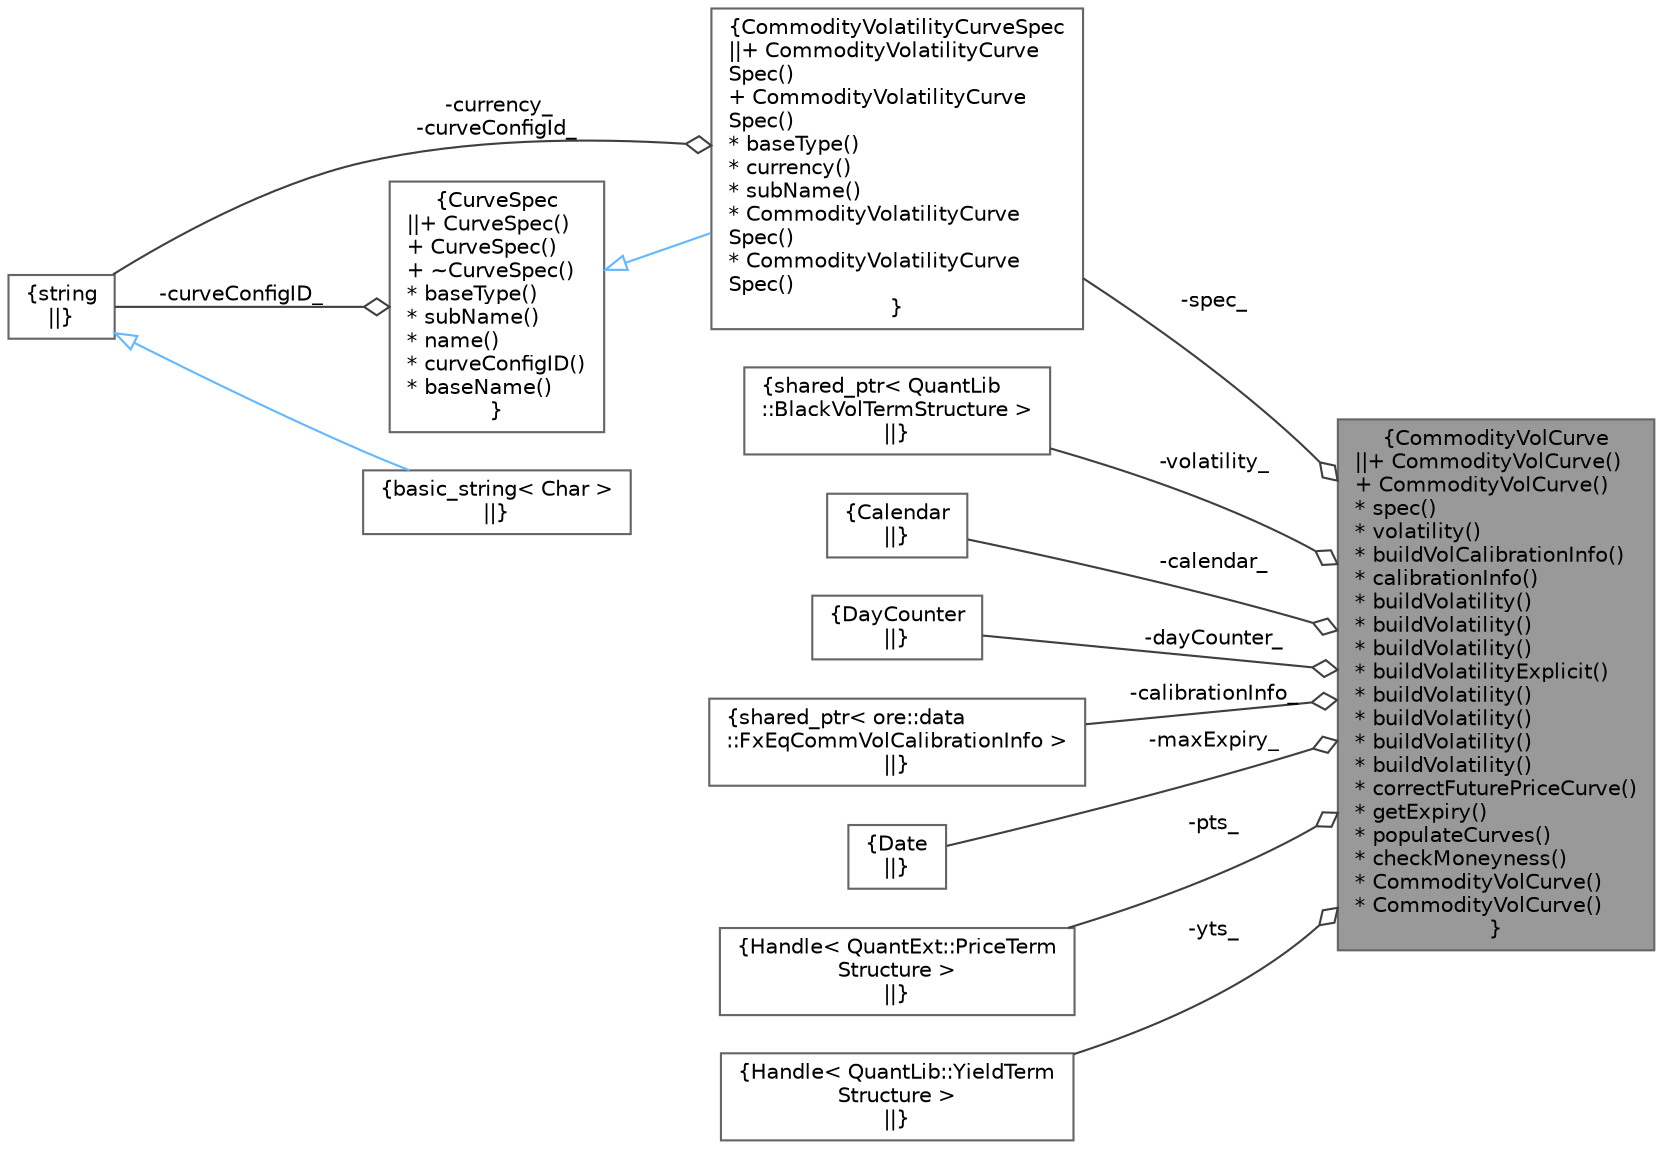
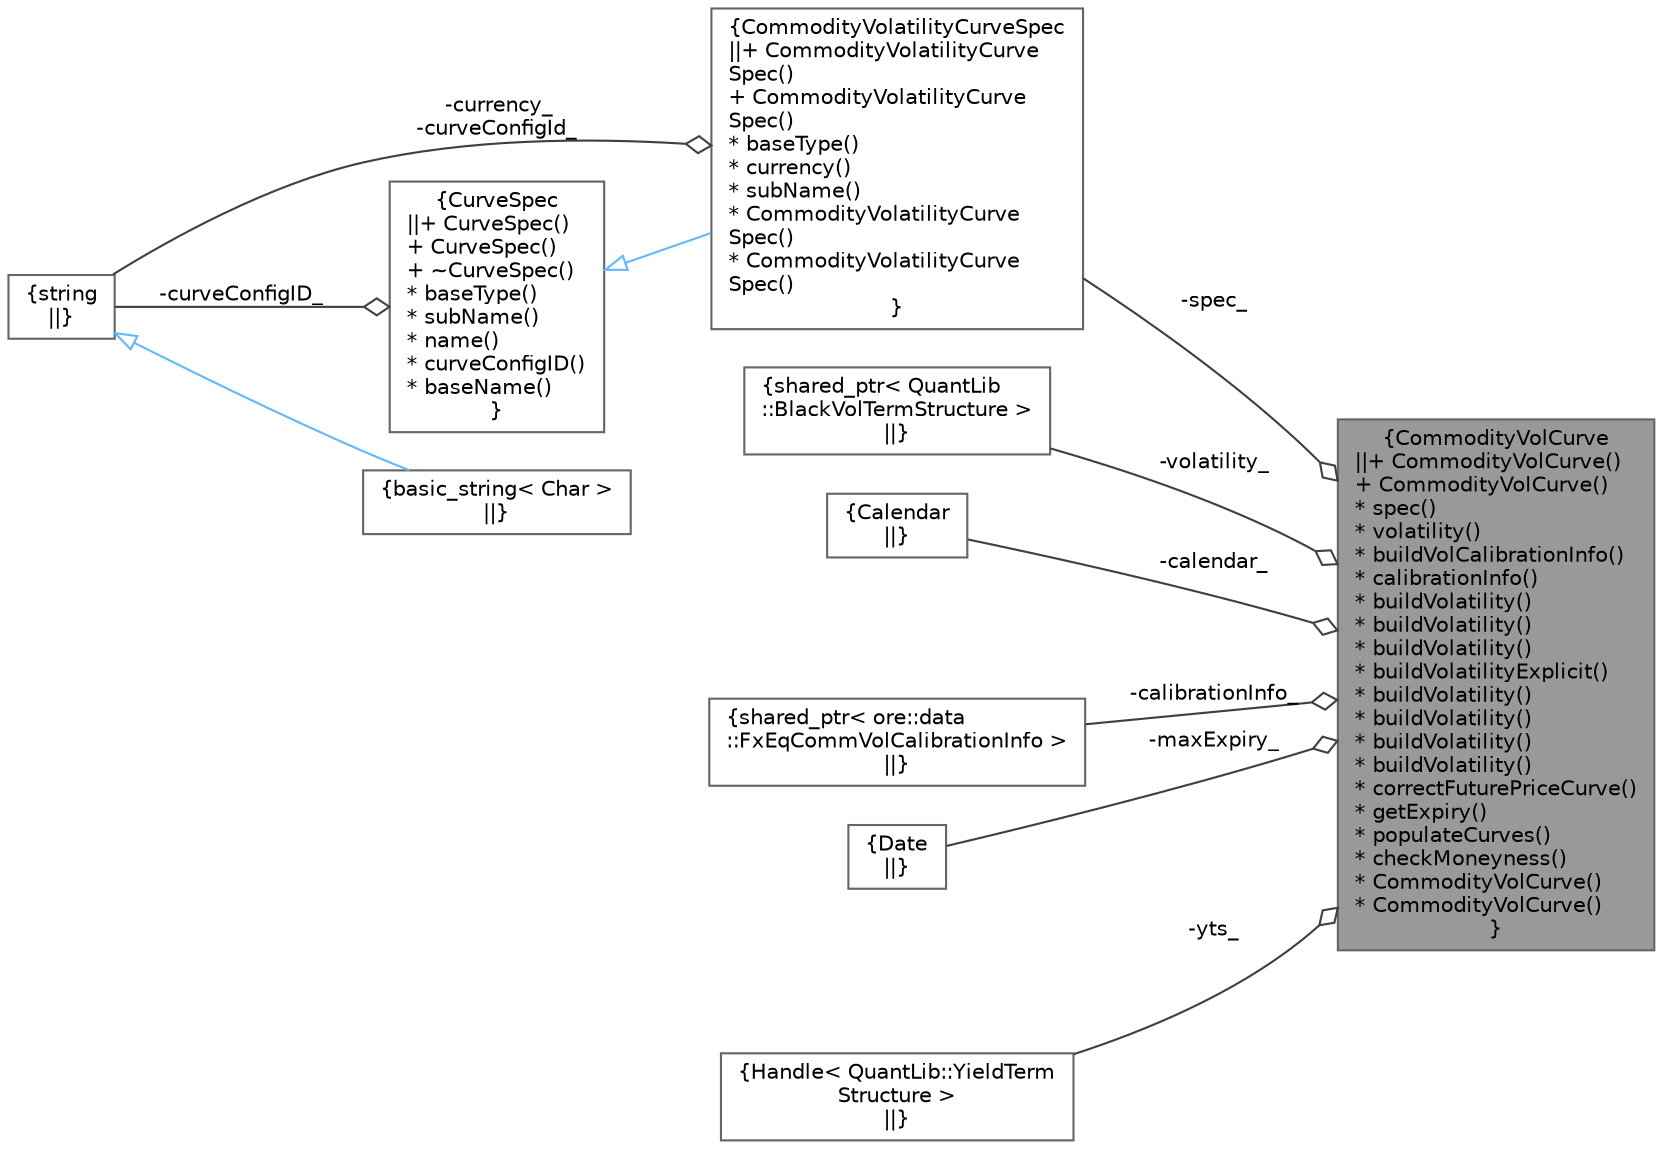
node "{DayCounter ||}": removed
node "{Handle< QuantExt::PriceTerm Structure > ||}": removed
